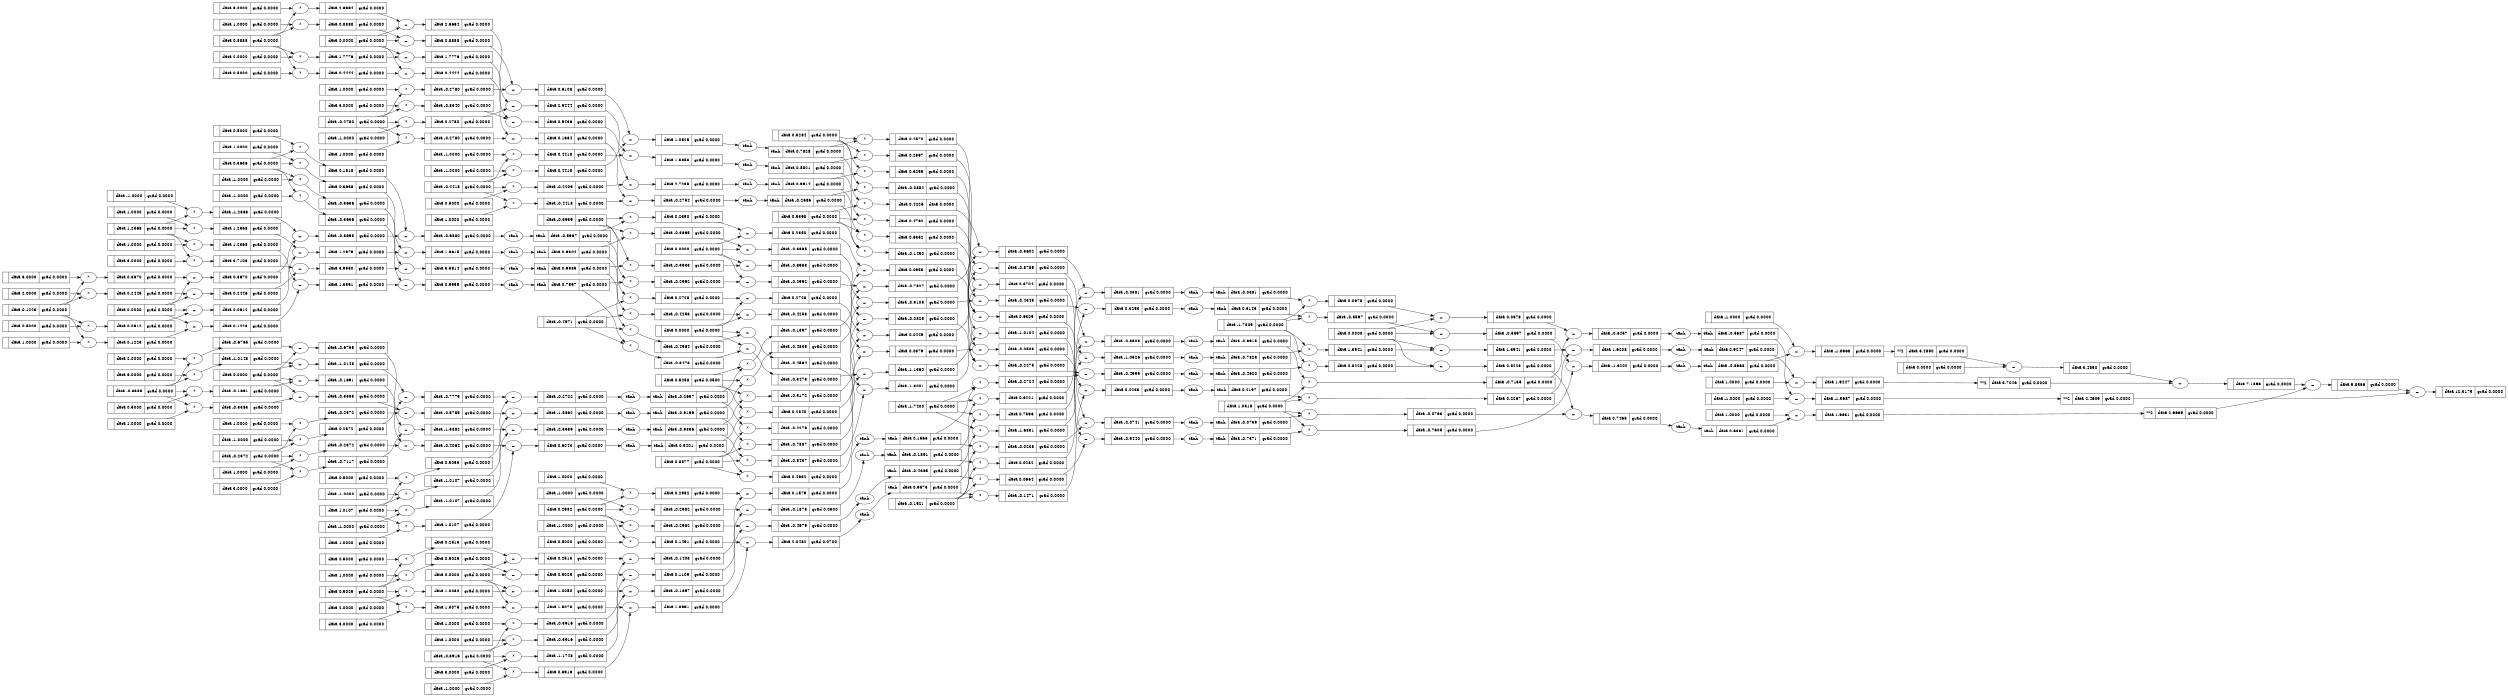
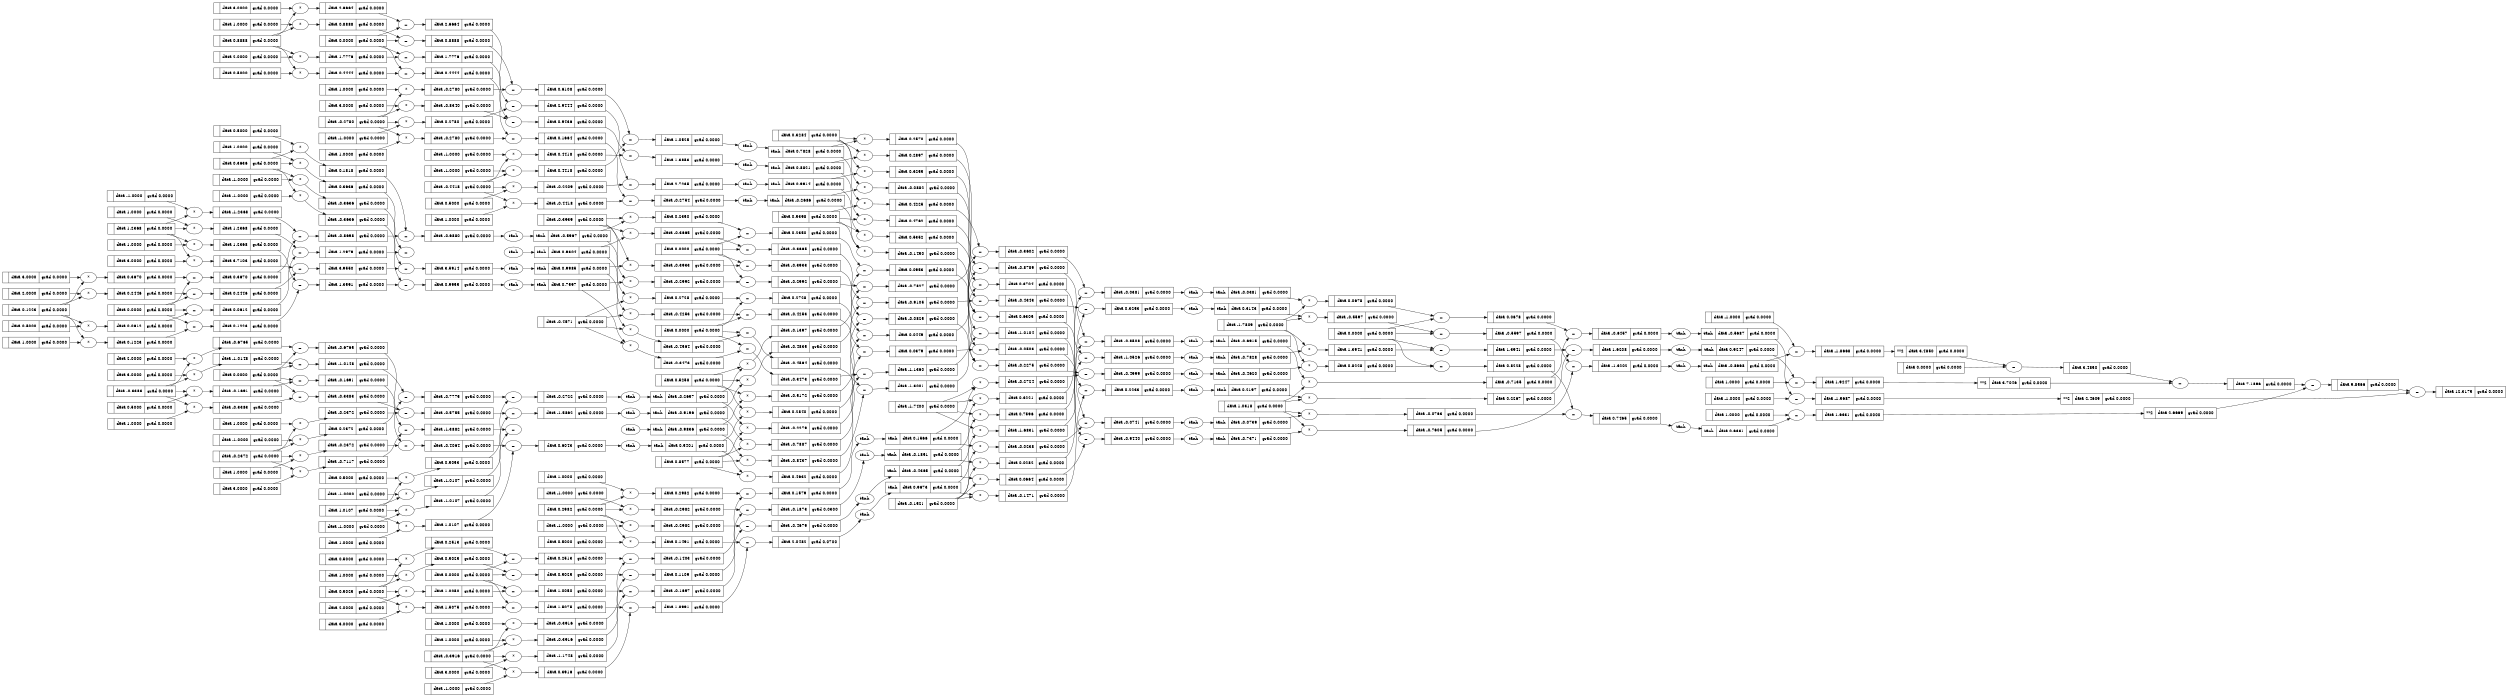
node "data 0.4225": text "data 0.0000" -> "grad 0.0000"
node "data 1.6615": removed
node "data 0.5258": text "grad 0.0500" -> "grad 0.0000"
node "data -2.3989": removed
